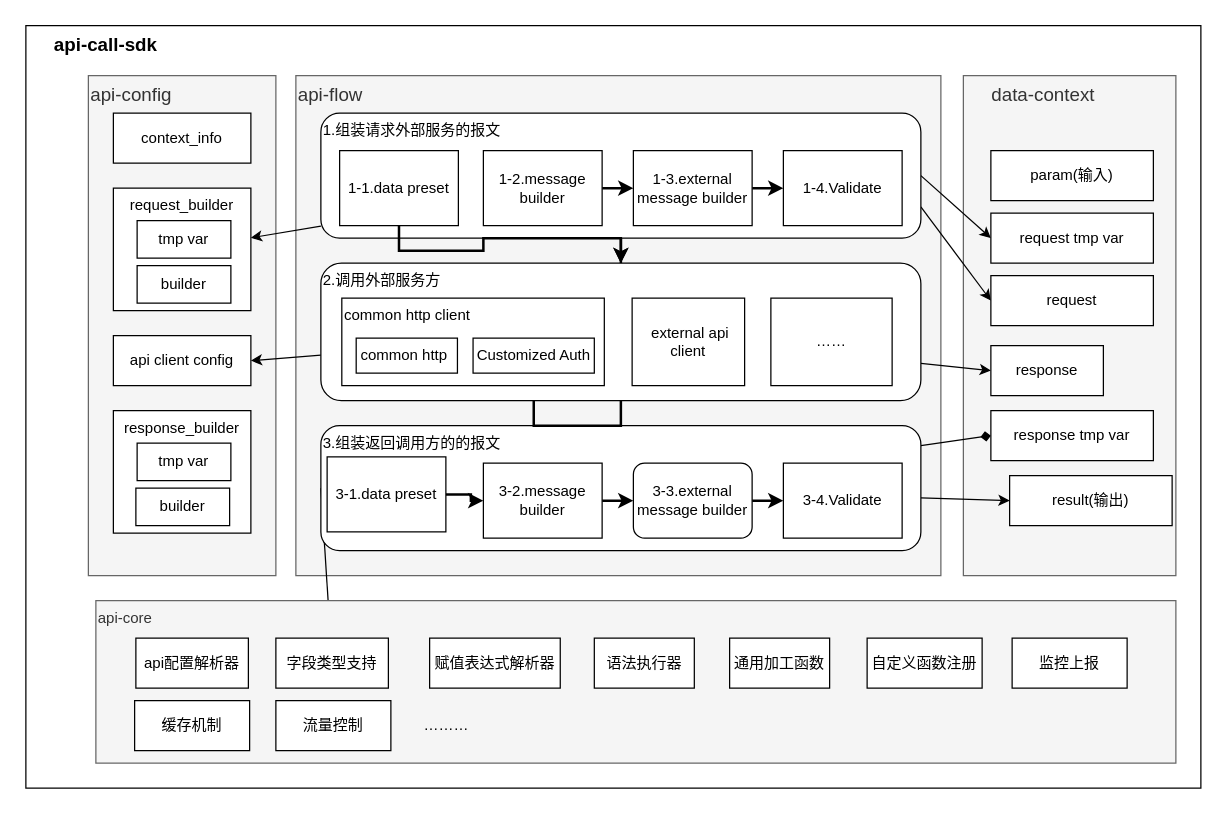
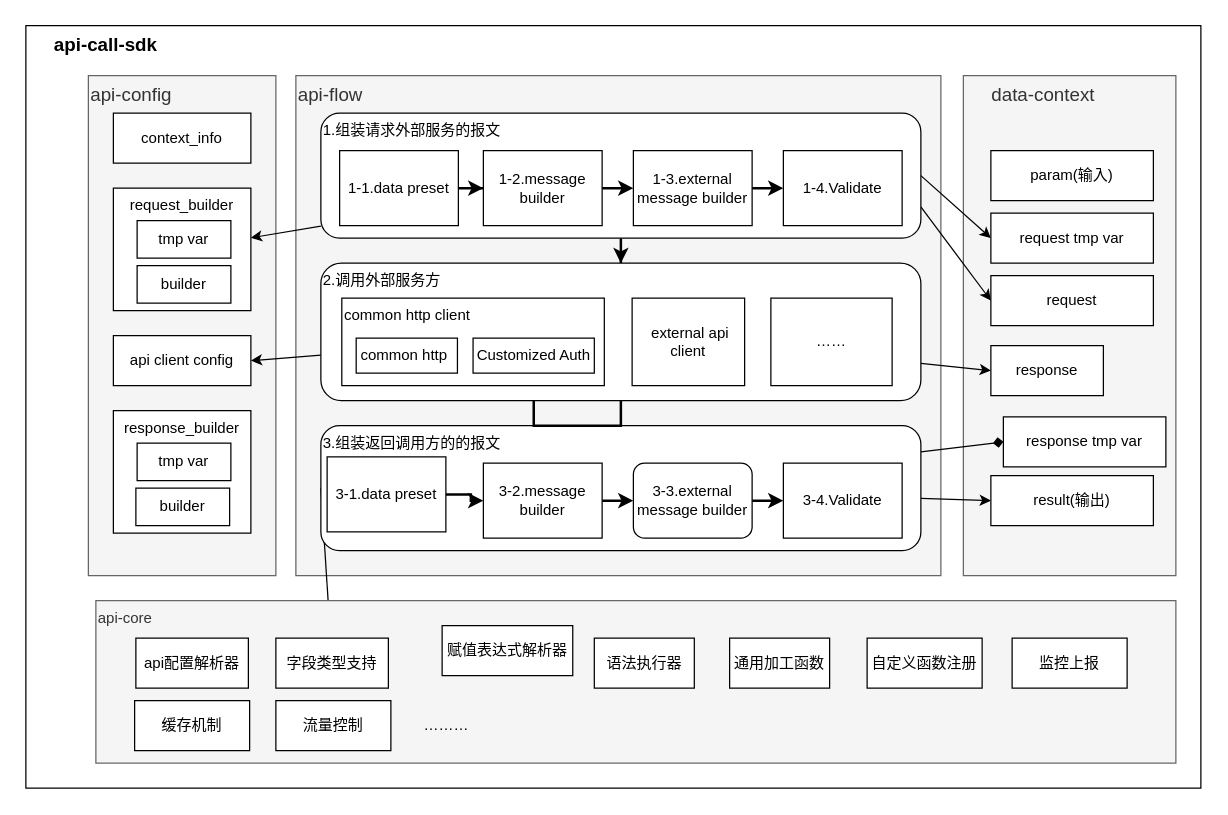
edge "1-1.data preset" -> "2.调用外部服务方": now "1-1.data preset" -> "1-2.message builder"
node "response tmp var": moved (1072, 436) -> (1084, 442)
node "result(输出)": moved (1091, 501) -> (1072, 501)
node "赋值表达式解析器": moved (495, 663) -> (507, 651)
